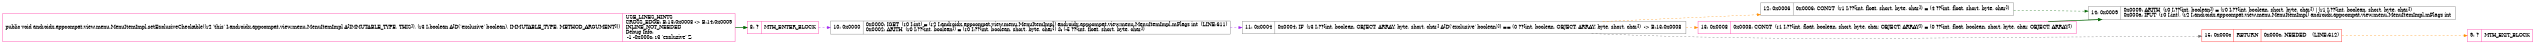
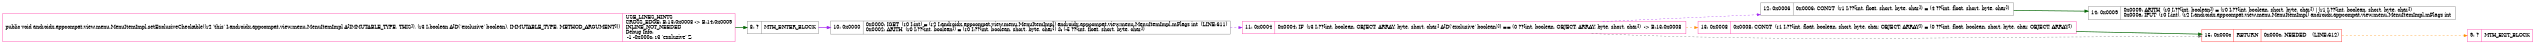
edge "12: 0x0006" -> "14: 0x0009": style dashed -> bold
edge "11: 0x0004" -> "12: 0x0006": color darkorange -> purple
edge "13: 0x0008" -> "14: 0x0009": now "13: 0x0008" -> "15: 0x000c"
node "8: ?": color deeppink -> gray40
edge "8: ?" -> "10: 0x0000": style dashed -> bold
node "11: 0x0004": color gray40 -> deeppink
